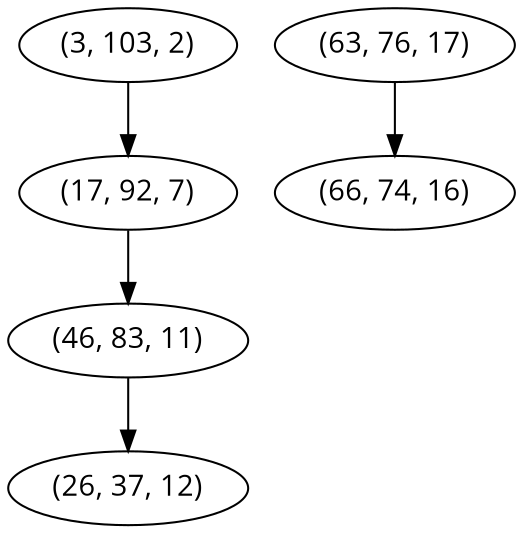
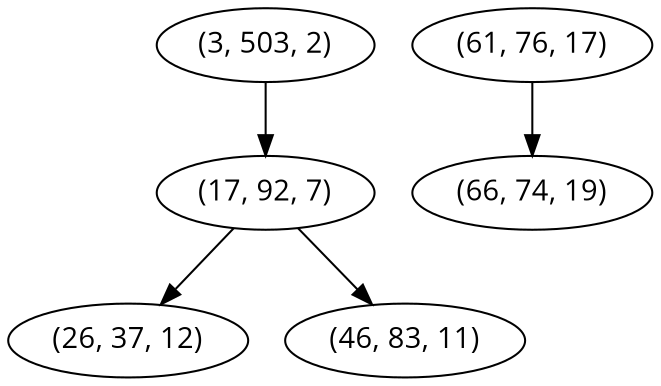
node "(3, 103, 2)": label "(3, 103, 2)" -> "(3, 503, 2)"
node "(63, 76, 17)": label "(63, 76, 17)" -> "(61, 76, 17)"
node "(66, 74, 16)": label "(66, 74, 16)" -> "(66, 74, 19)"
edge "(46, 83, 11)" -> "(26, 37, 12)": now "(17, 92, 7)" -> "(26, 37, 12)"
